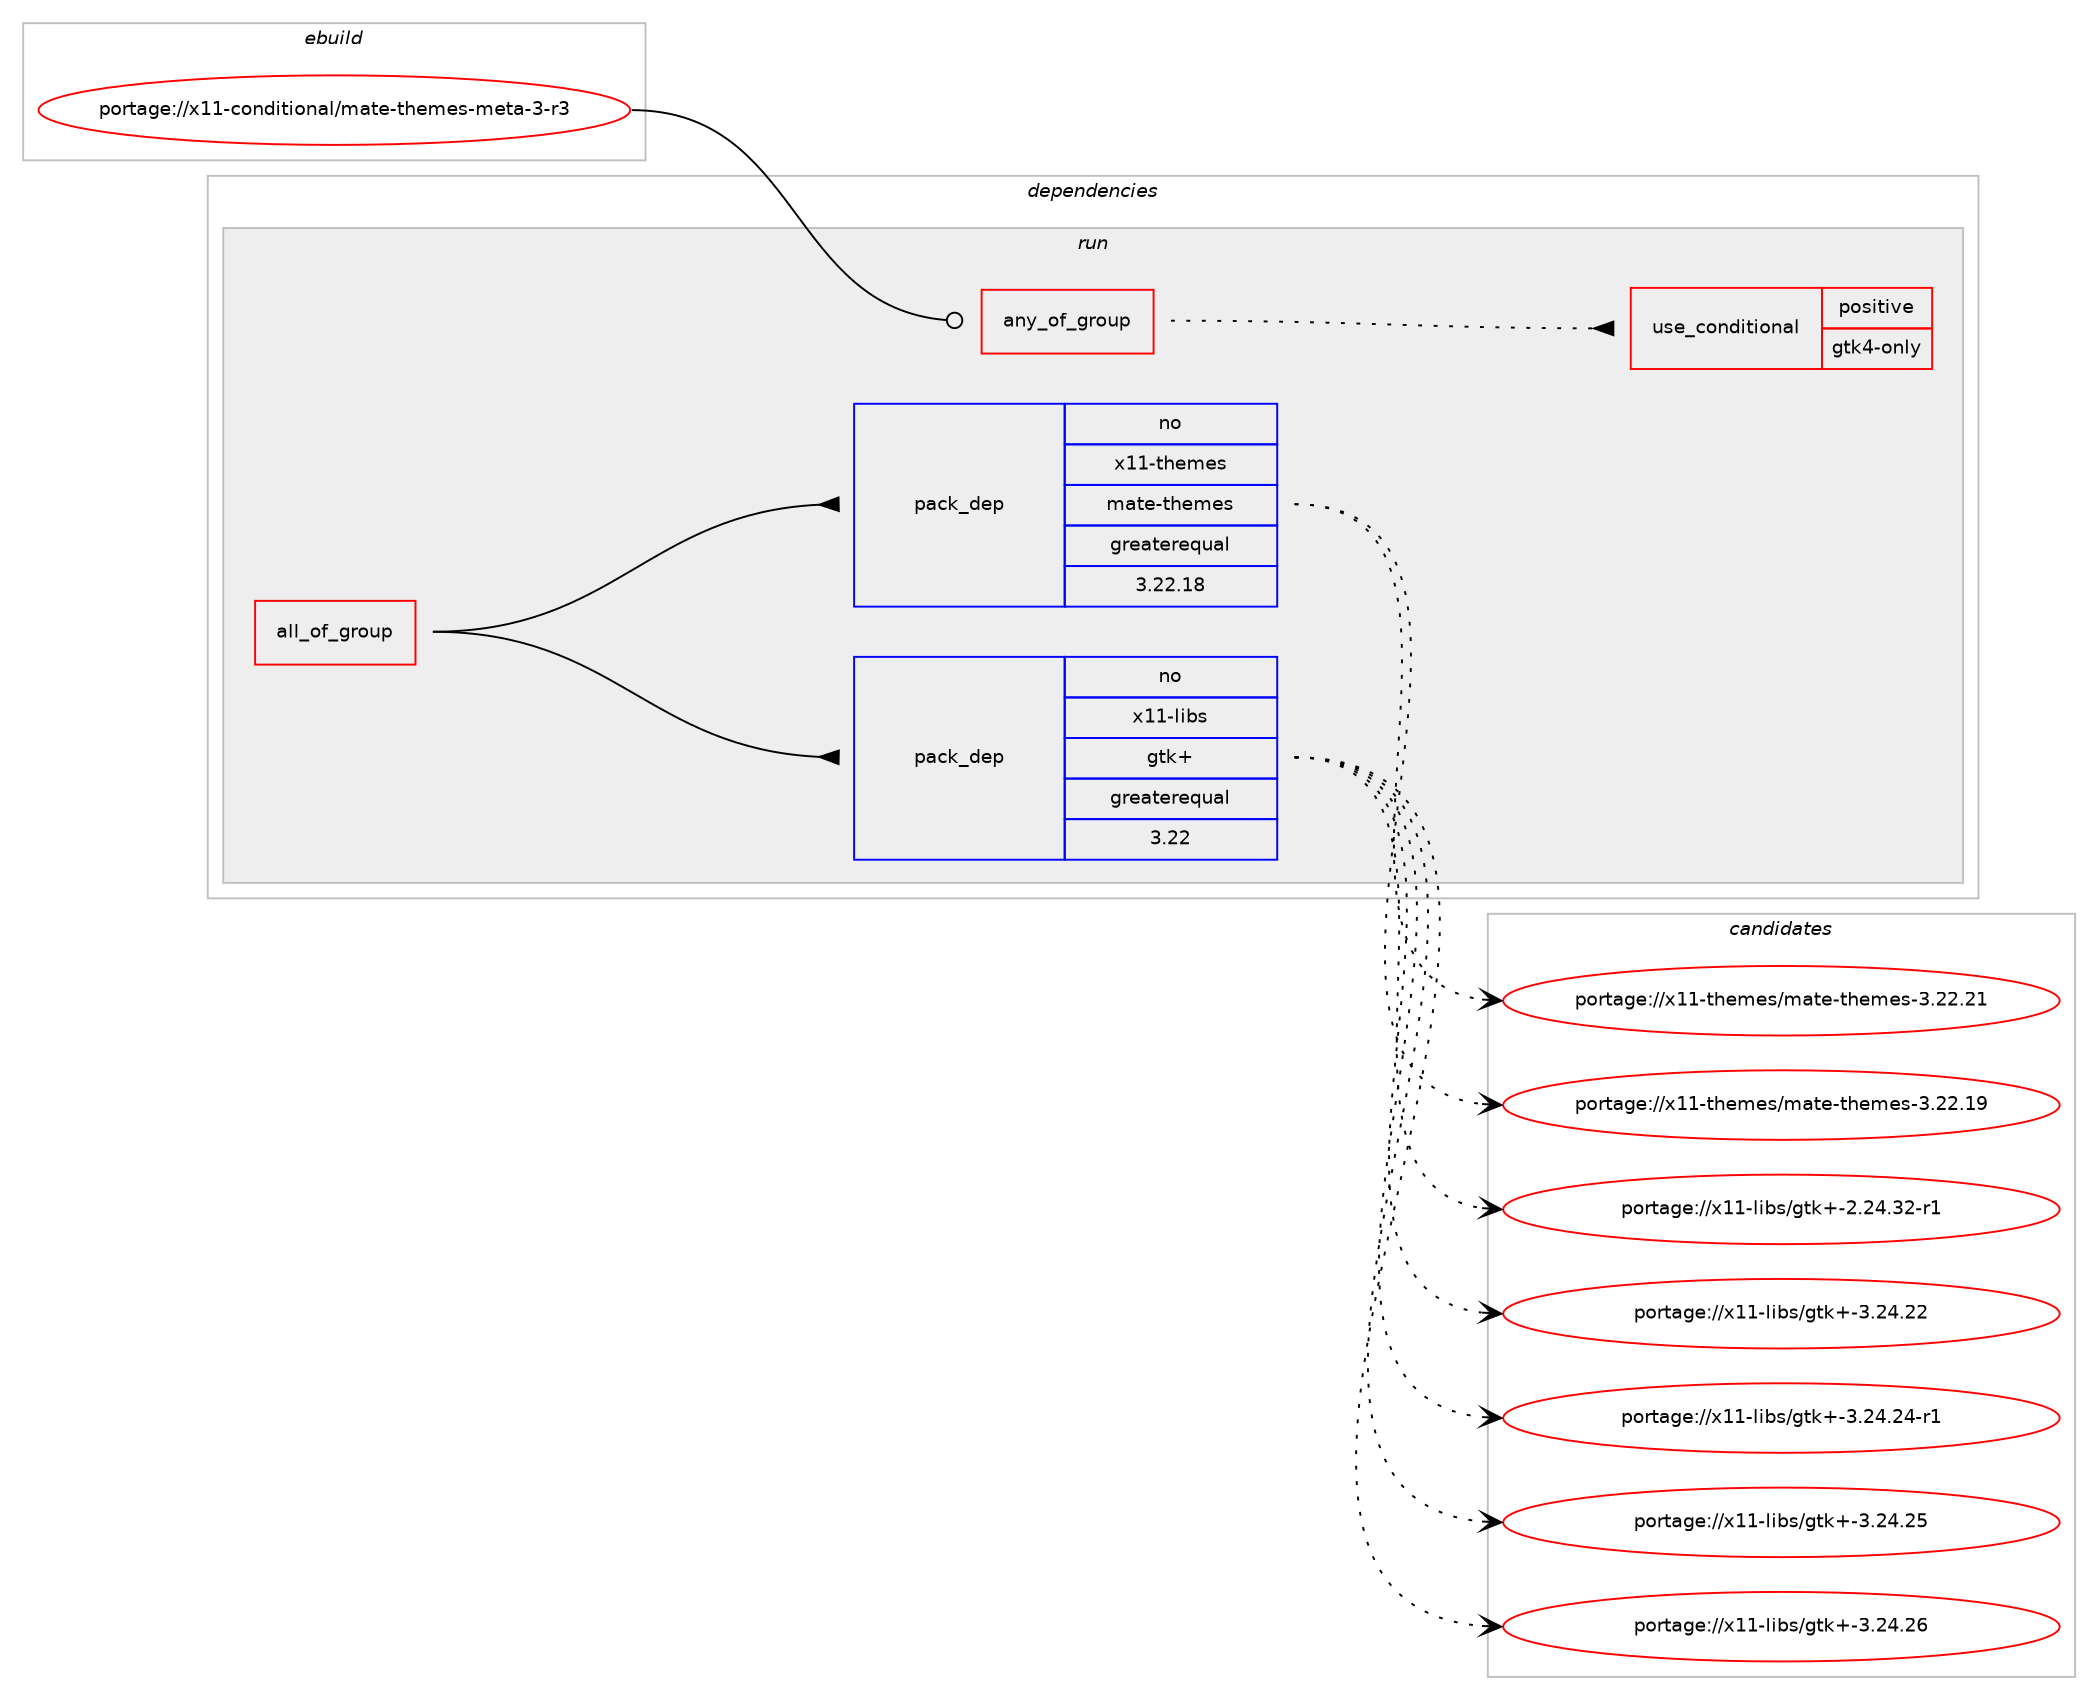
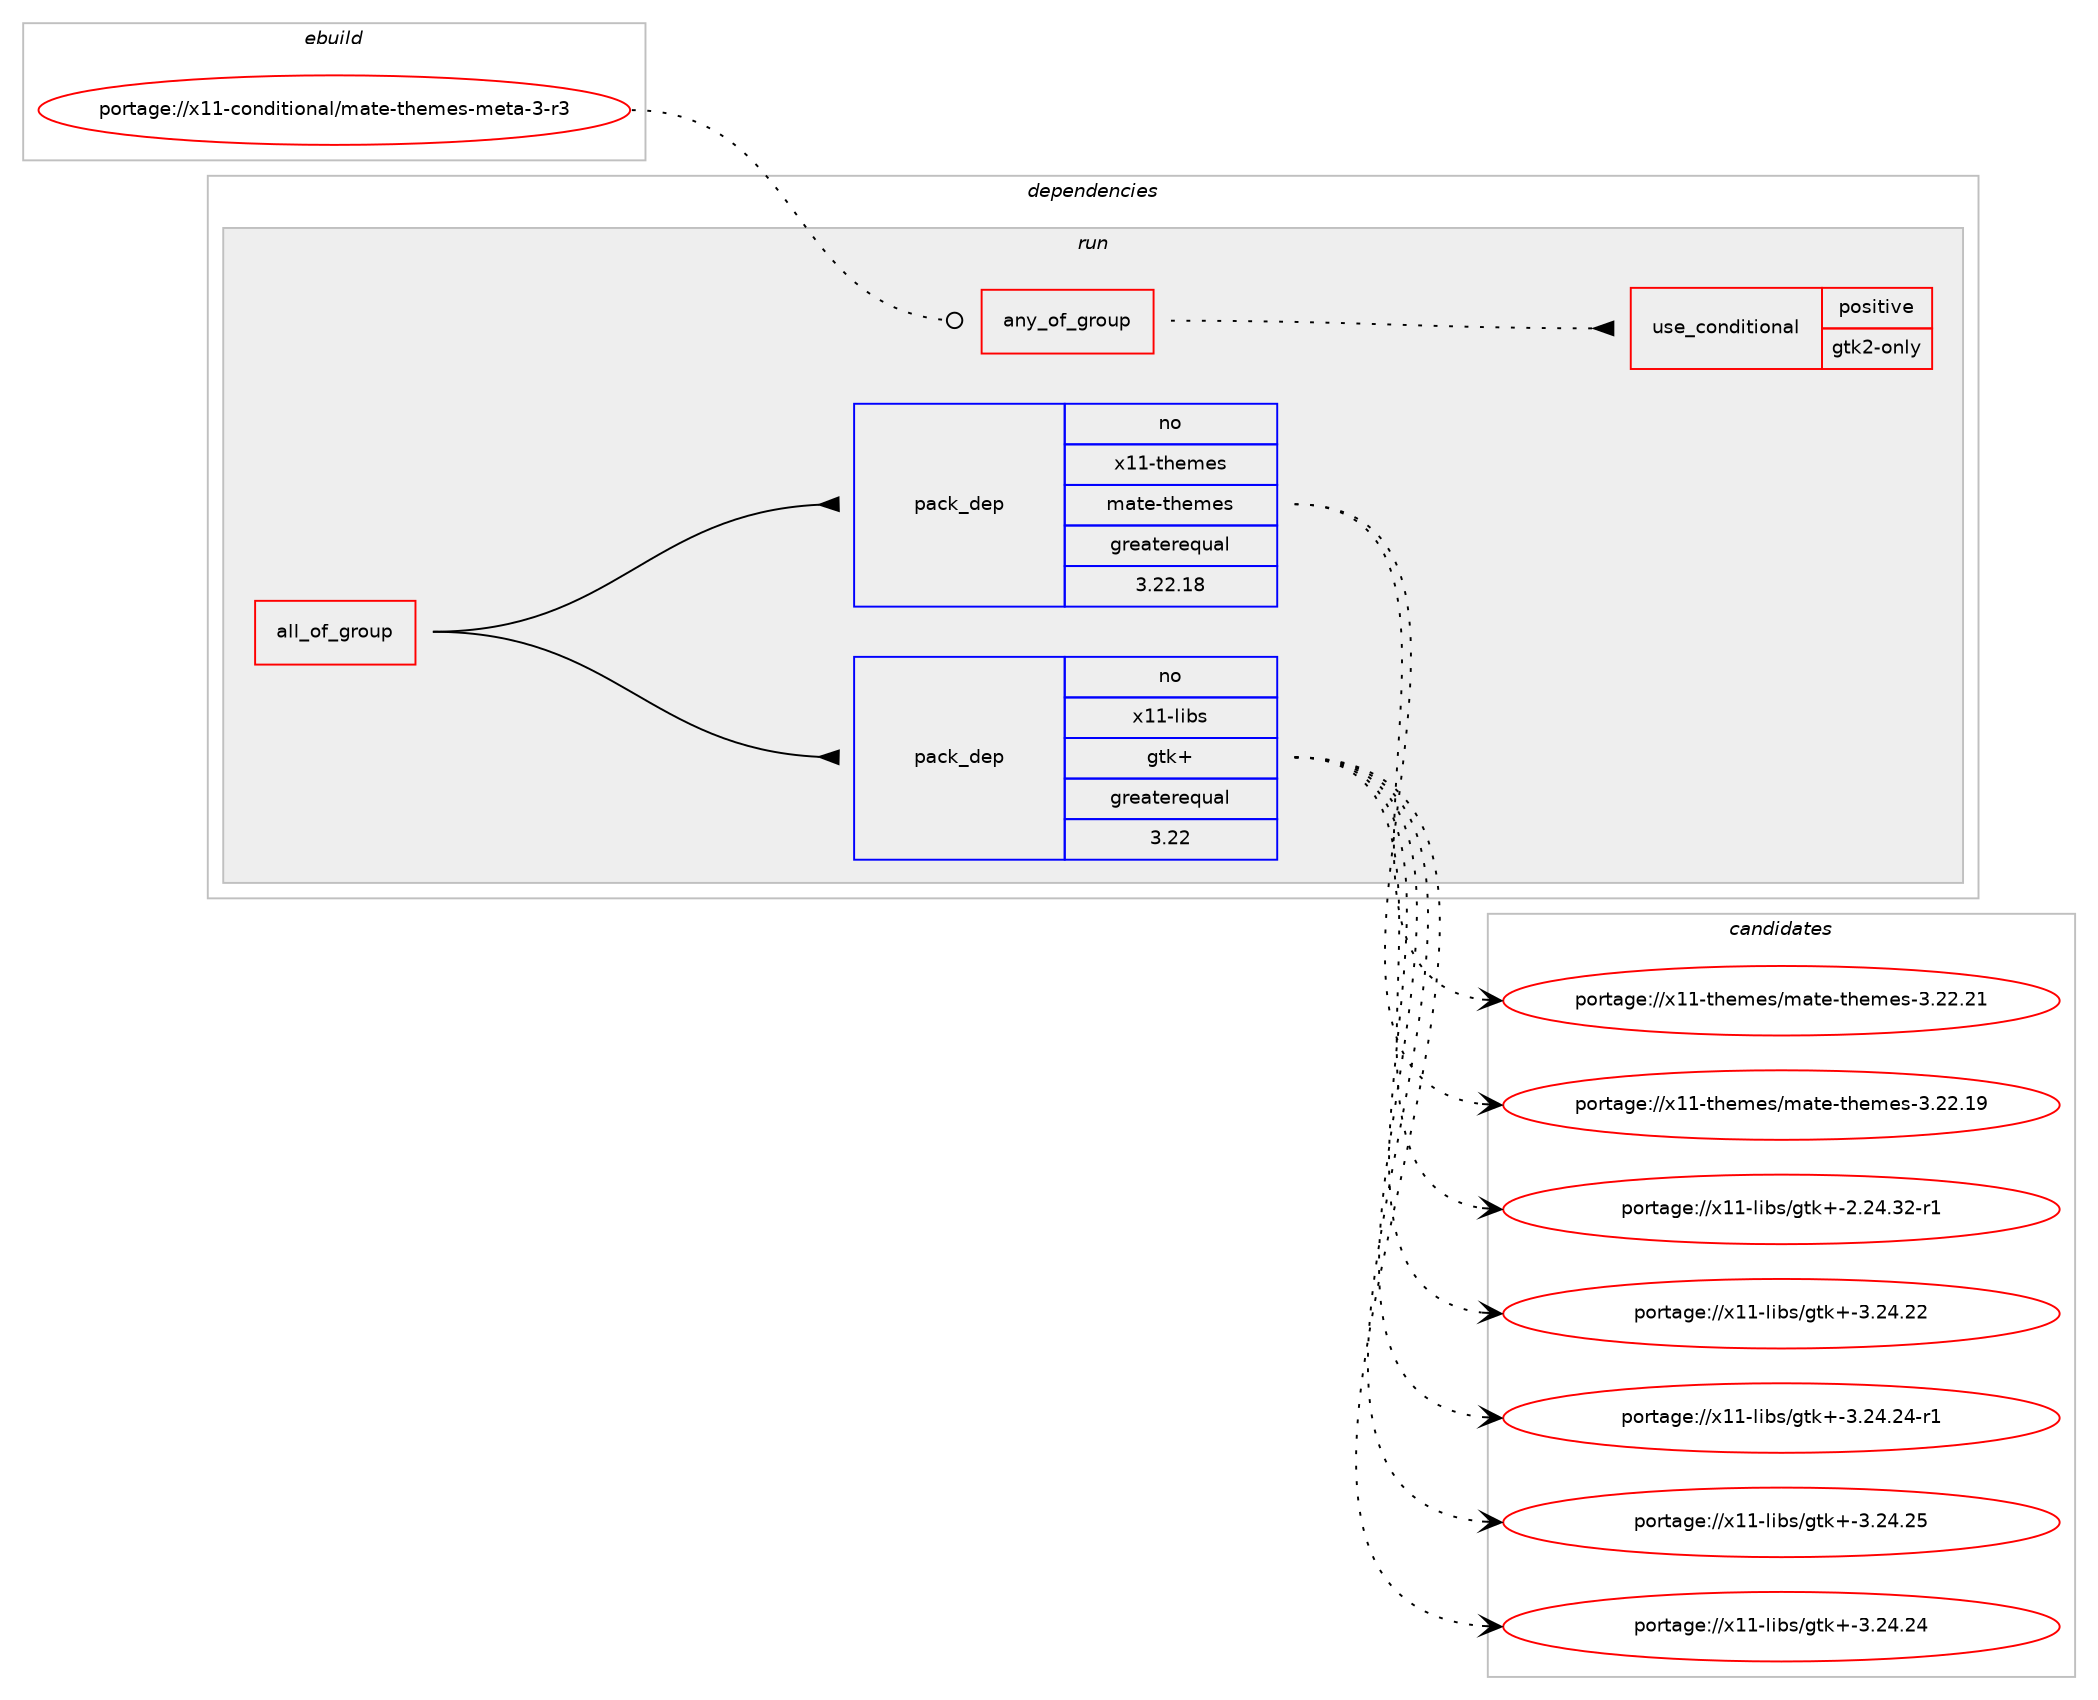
edge "portage://x11-conditional/mate-themes-meta-3-r3" -> "any_of_group": style solid -> dotted
node "use_conditional": text "gtk4-only" -> "gtk2-only"
node "portage://x11-libs/gtk+-3.24.26": label "portage://x11-libs/gtk+-3.24.26" -> "portage://x11-libs/gtk+-3.24.24"
